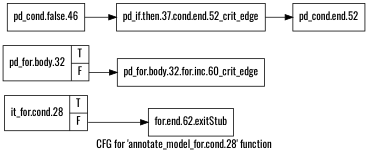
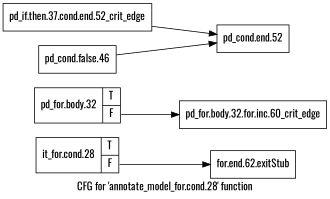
edge "pd_cond.false.46" -> "pd_if.then.37.cond.end.52_crit_edge": now "pd_cond.false.46" -> "pd_cond.end.52"
